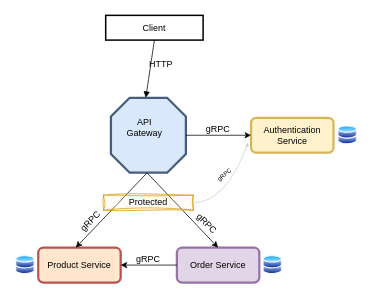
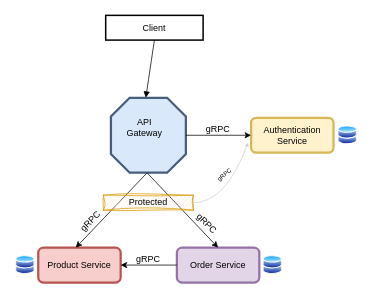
node "HTTP": removed
node "Product Service": fillcolor #ffe6cc -> #f8cecc
